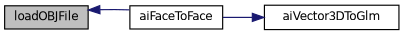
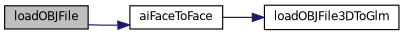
edge "aiFaceToFace" -> "loadOBJFile": reversed
node "aiVector3DToGlm": label "aiVector3DToGlm" -> "loadOBJFile3DToGlm"
